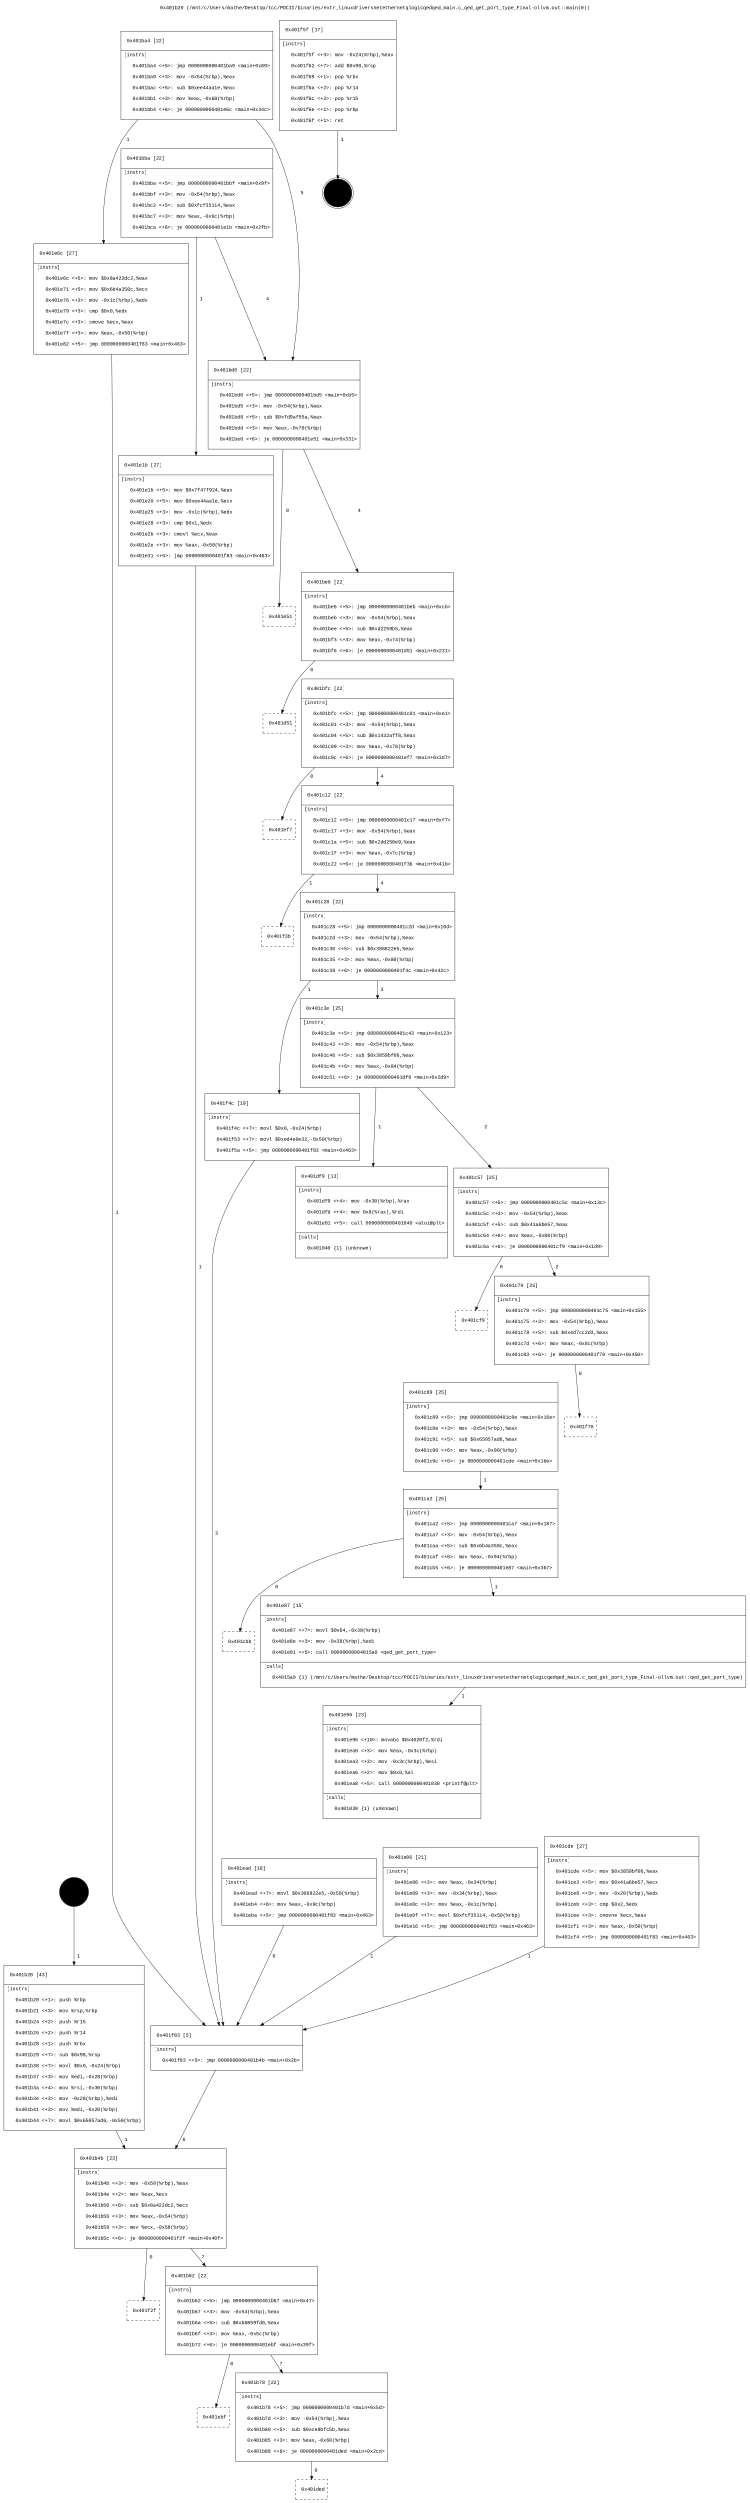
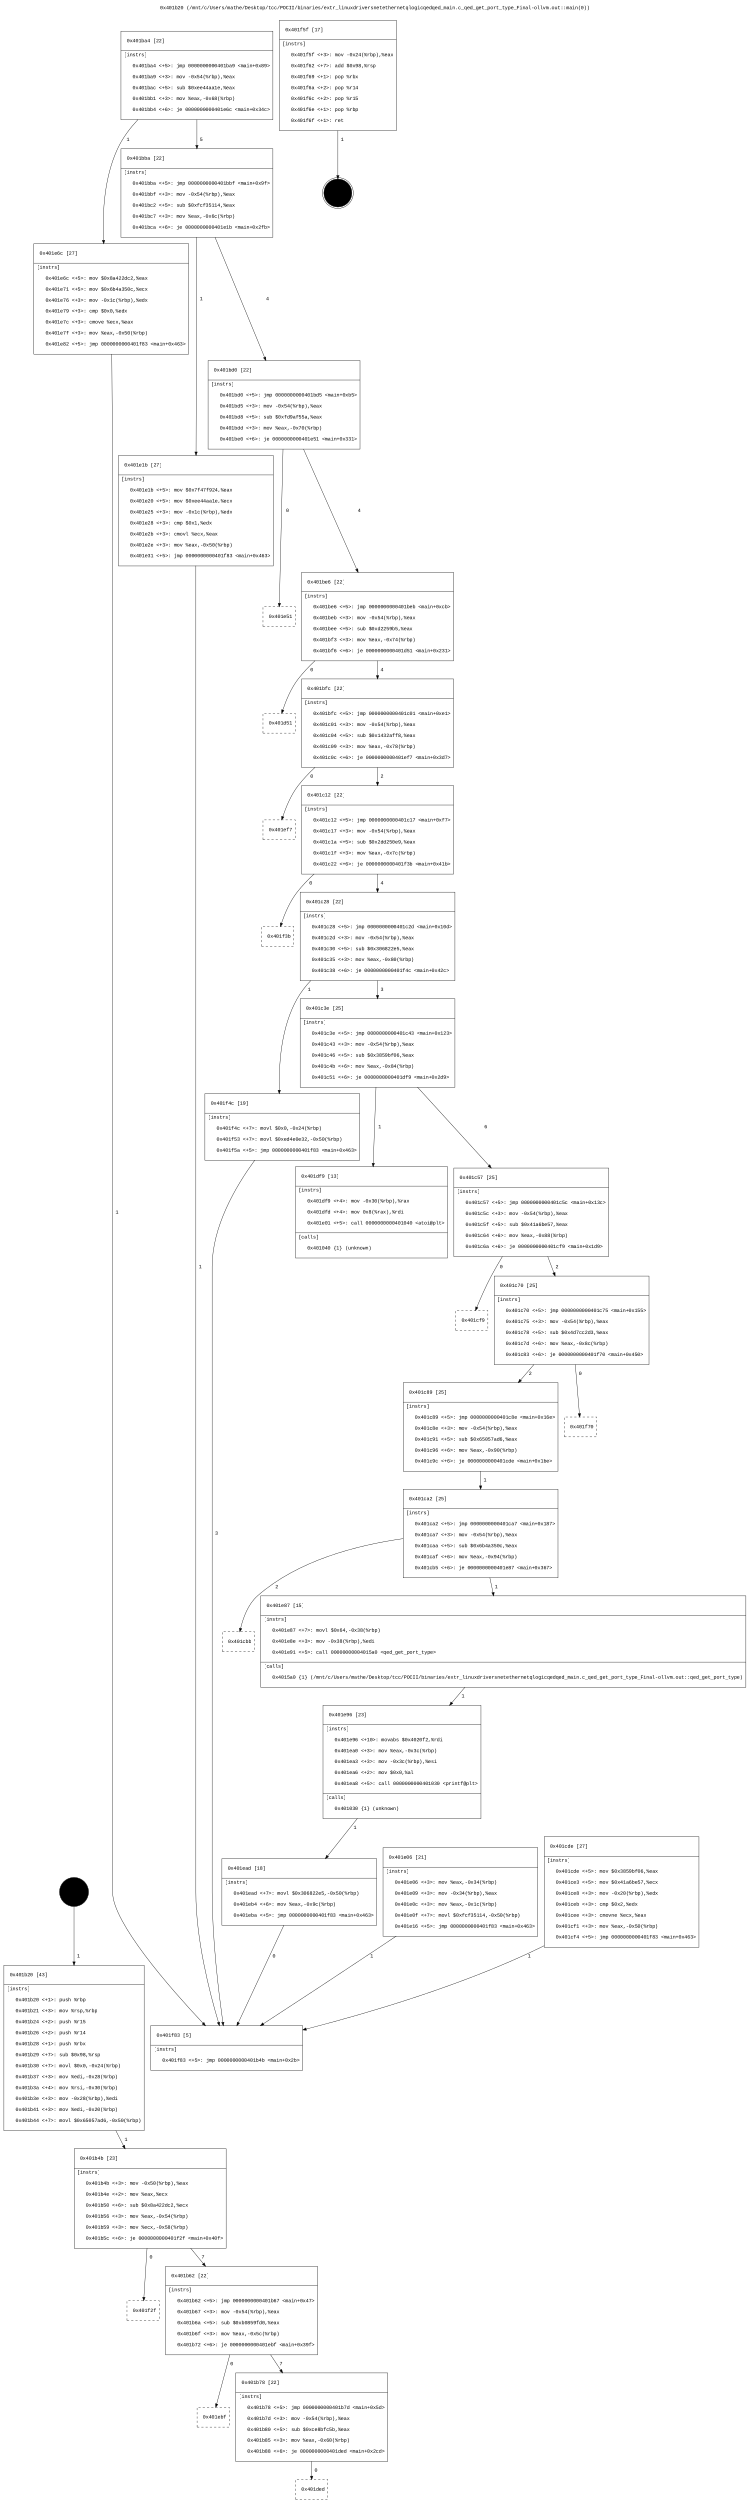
edge "0x401ba4 [22]" -> "0x401bd0 [22]": now "0x401ba4 [22]" -> "0x401bba [22]"
edge "0x401be6 [22]" -> "0x401bfc [22]": added, label "4"
edge "0x401bfc [22]" -> "0x401c12 [22]": label " 4" -> " 2"
edge "0x401c12 [22]" -> "0x401f3b": label " 1" -> " 0"
edge "0x401c3e [25]" -> "0x401c57 [25]": label " 2" -> " 6"
edge "0x401c70 [25]" -> "0x401c89 [25]": added, label "2"
edge "0x401ca2 [25]" -> "0x401cbb": label " 0" -> " 2"
edge "0x401e96 [23]" -> "0x401ead [18]": added, label "1"
edge "0x401f83 [5]" -> "0x401b4b [23]": removed, label "6"
